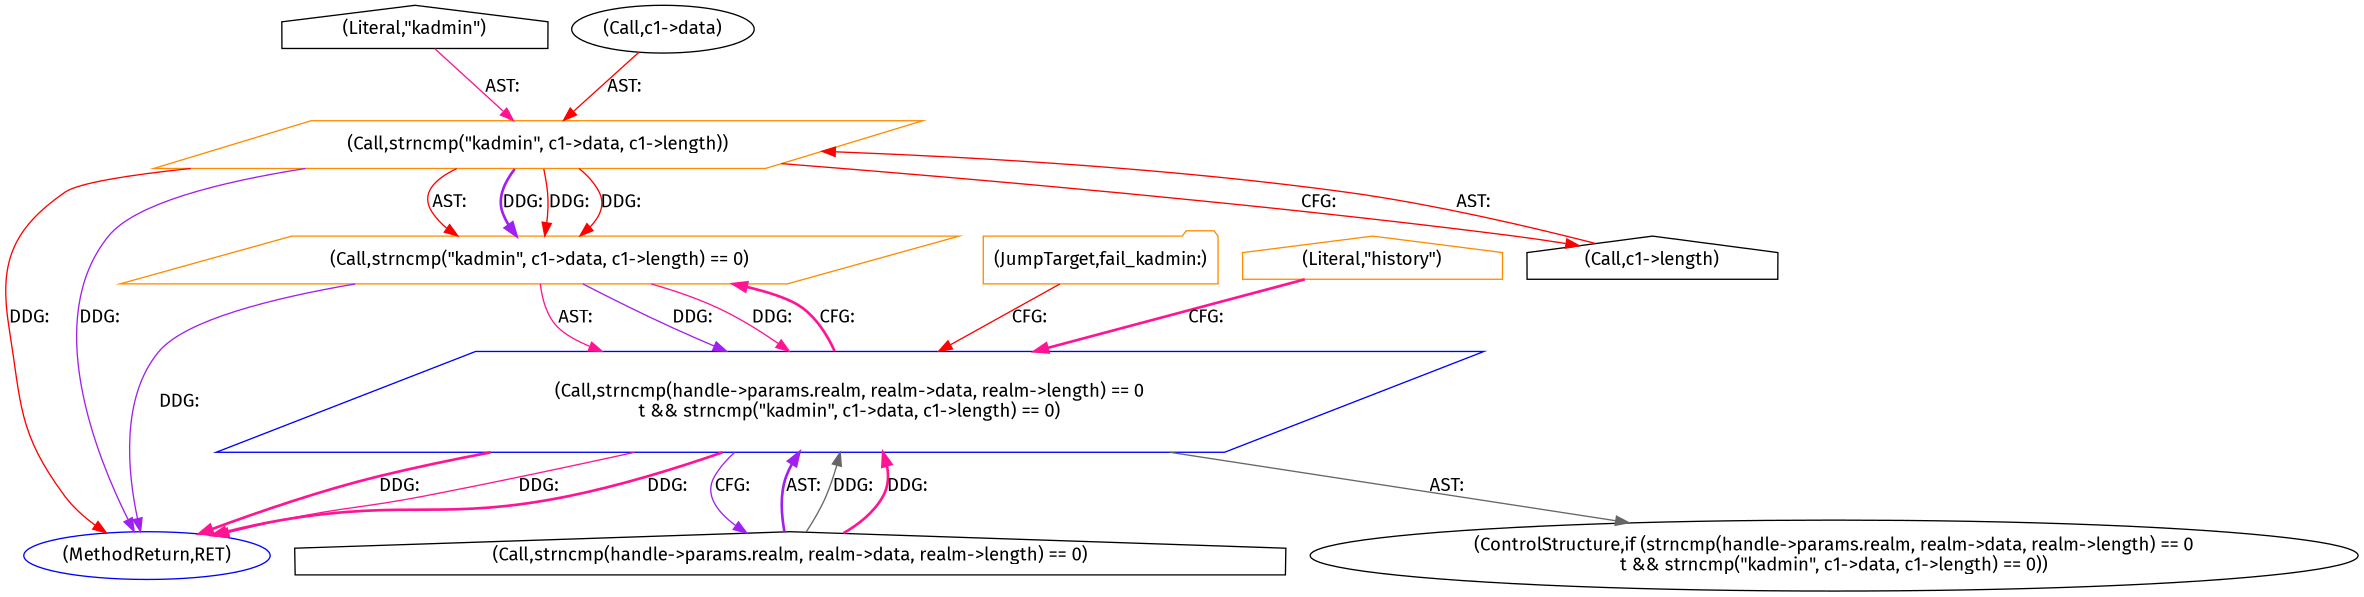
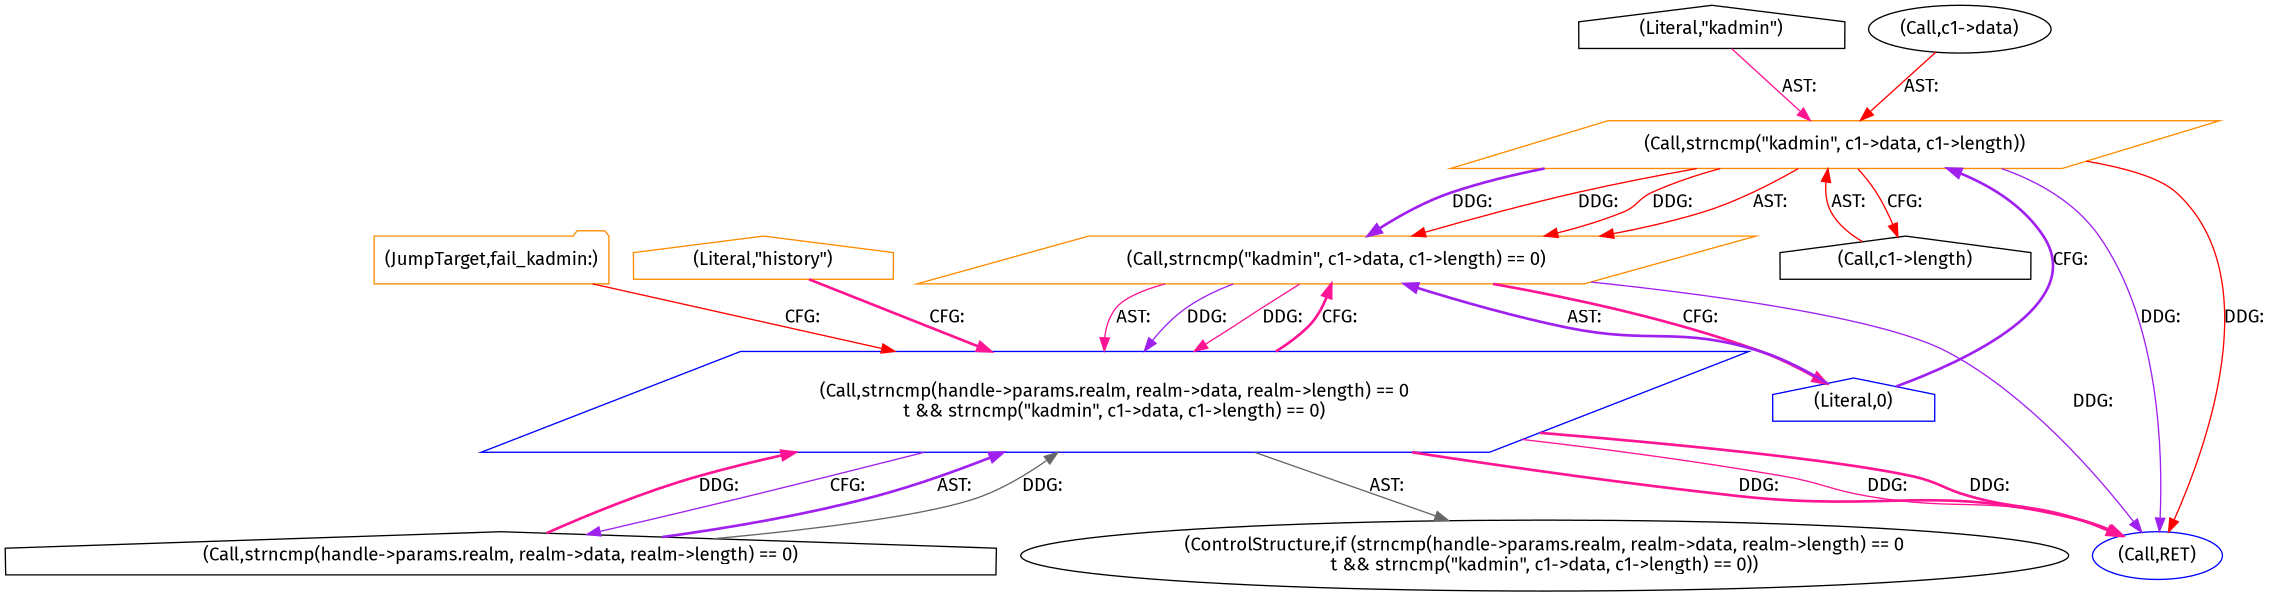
node "(Literal,0)": added
node "(MethodReturn,RET)": label "(MethodReturn,RET)" -> "(Call,RET)"
